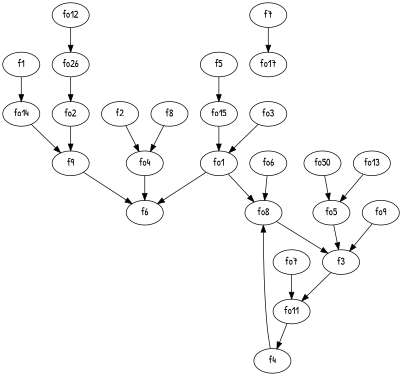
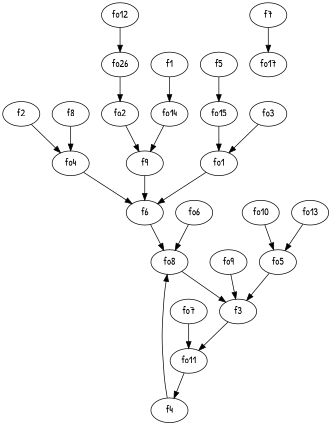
node "fo50": label "fo50" -> "fo10"
edge "fo1" -> "fo8": now "f6" -> "fo8"
